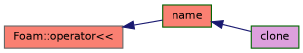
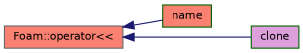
edge "clone" -> "name": now "clone" -> "Foam::operator<<"
